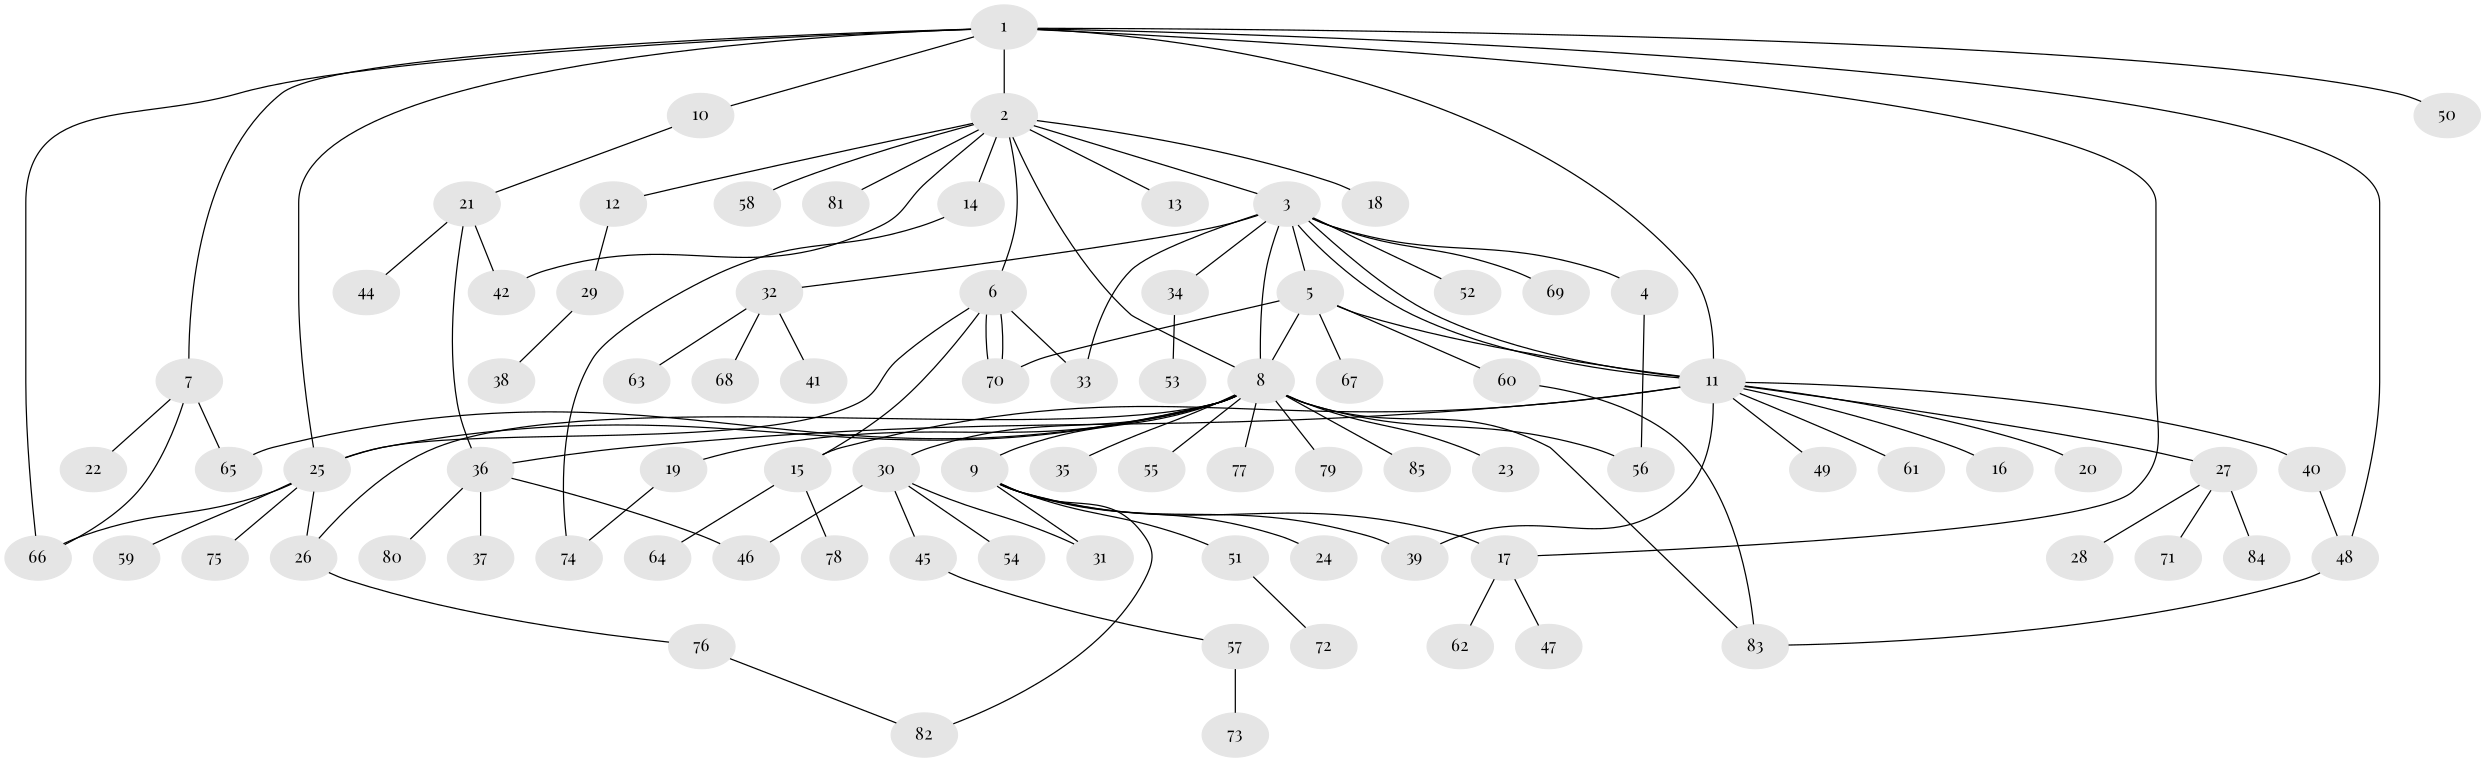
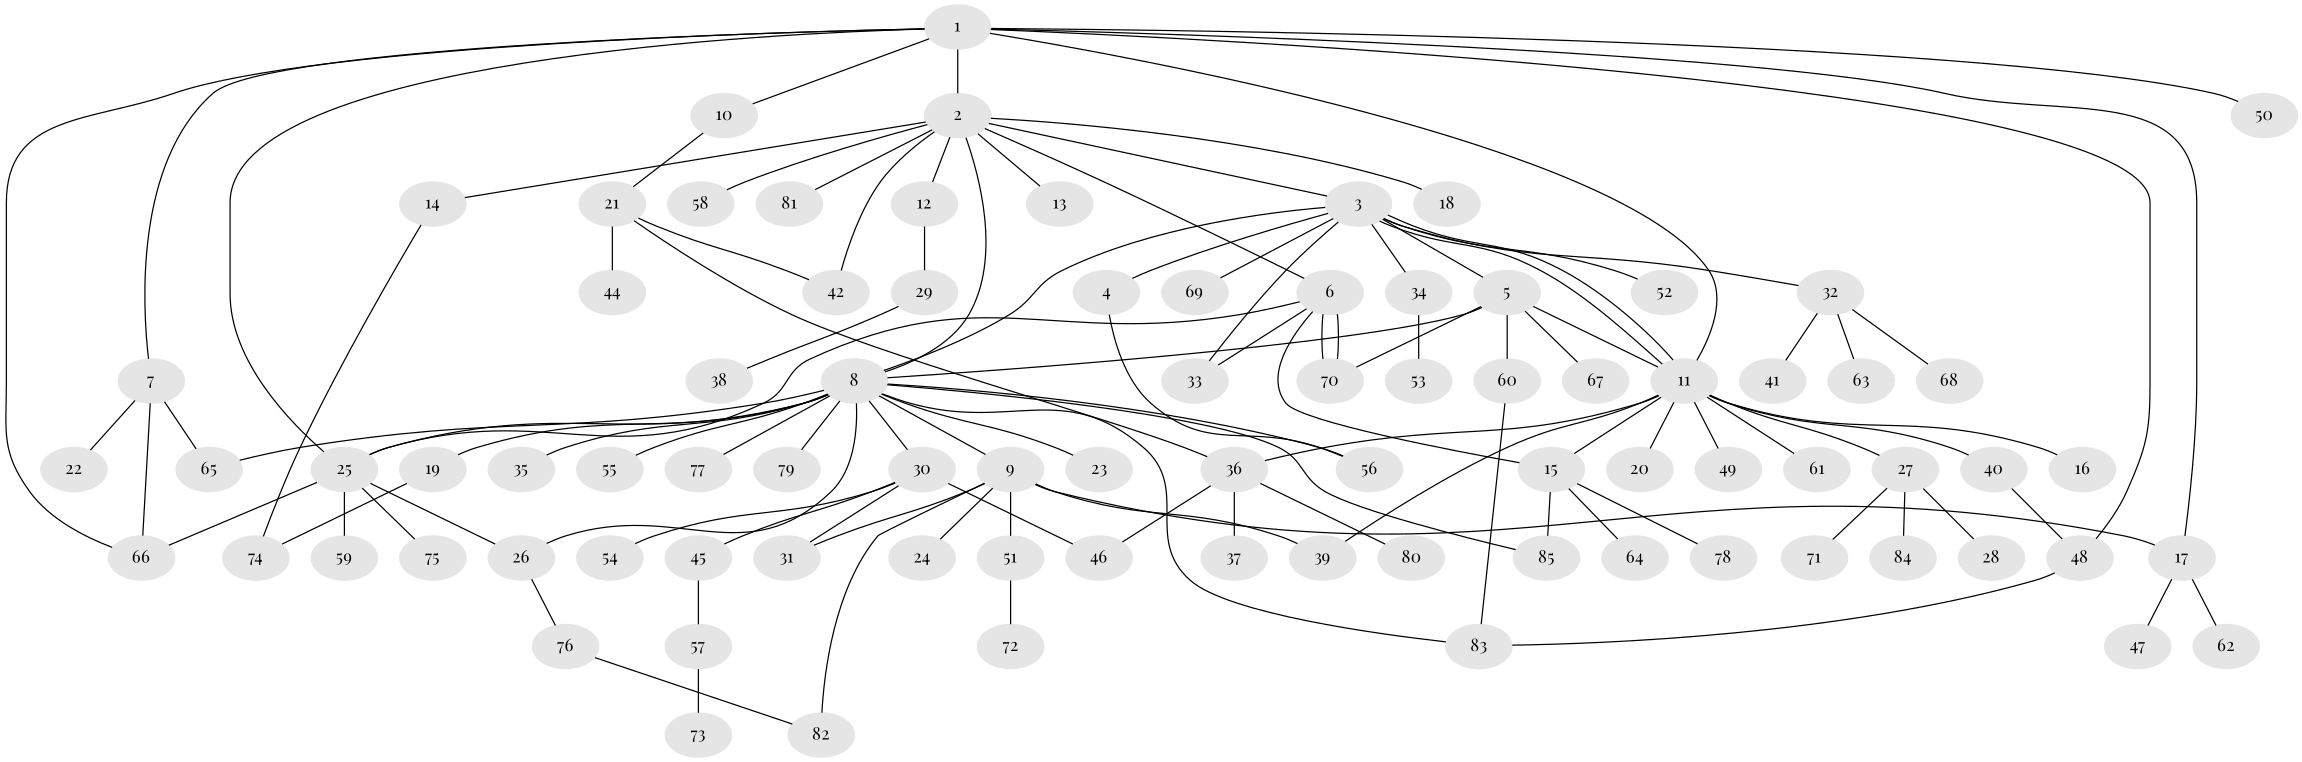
edge "15" -- "85": added
